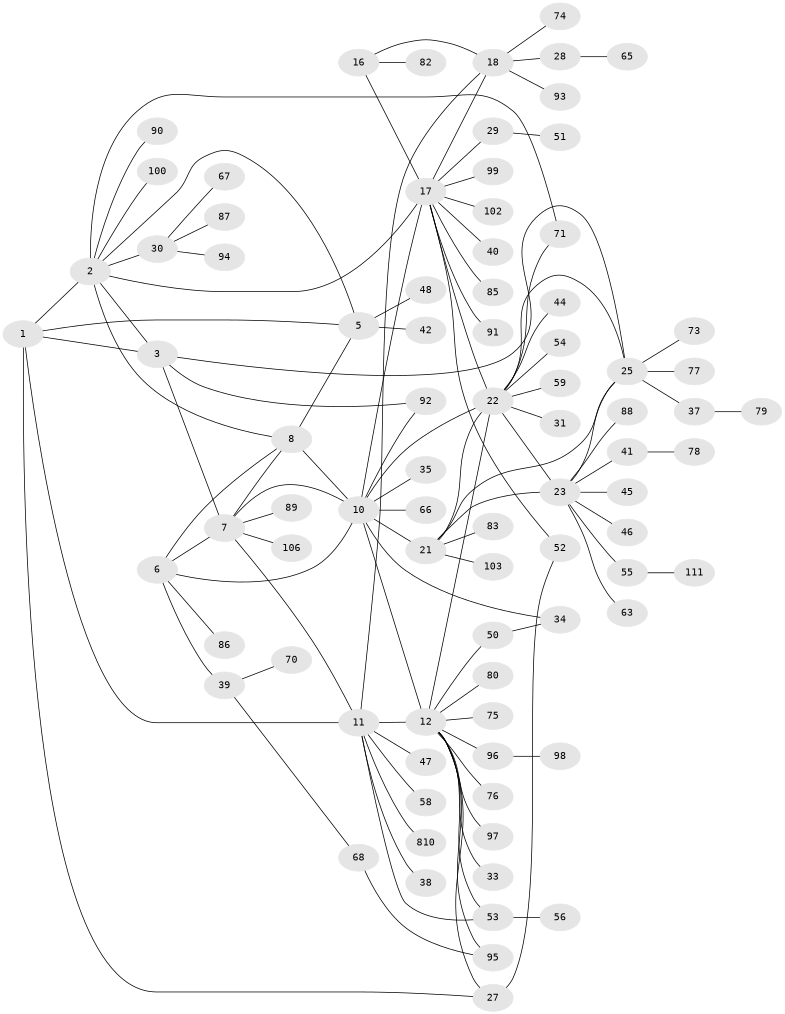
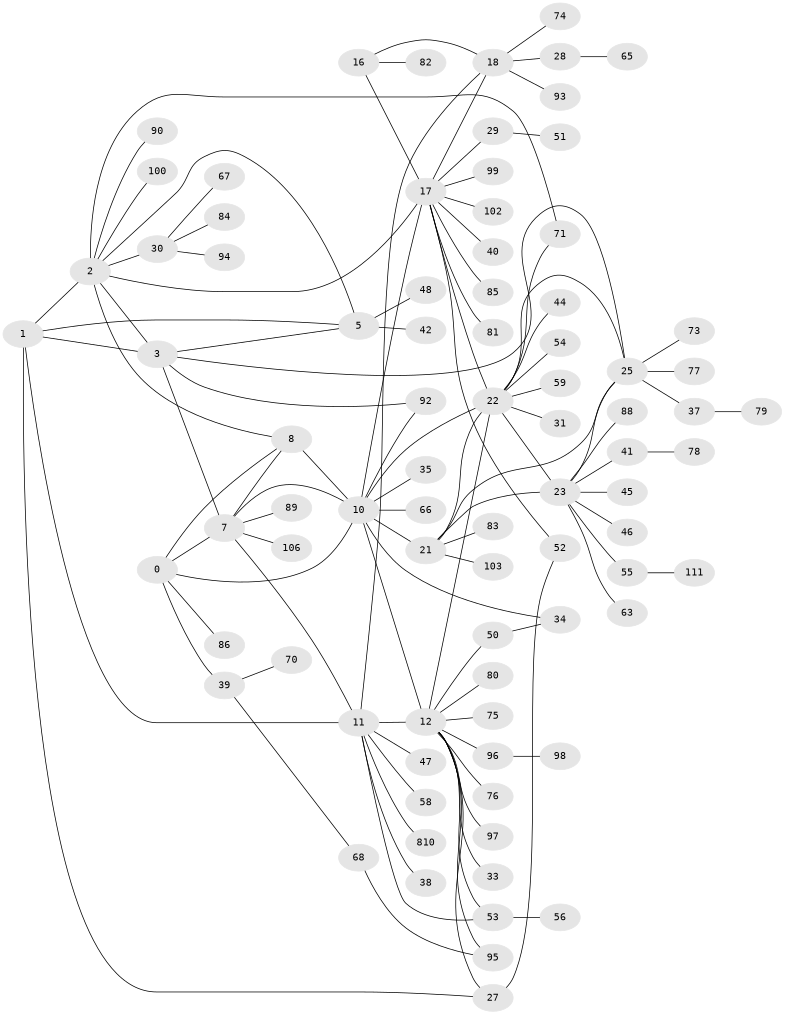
node "87": label "87" -> "84"
node "91": label "91" -> "81"
edge "5" -- "8": now "5" -- "3"
node "6": label "6" -> "0"
